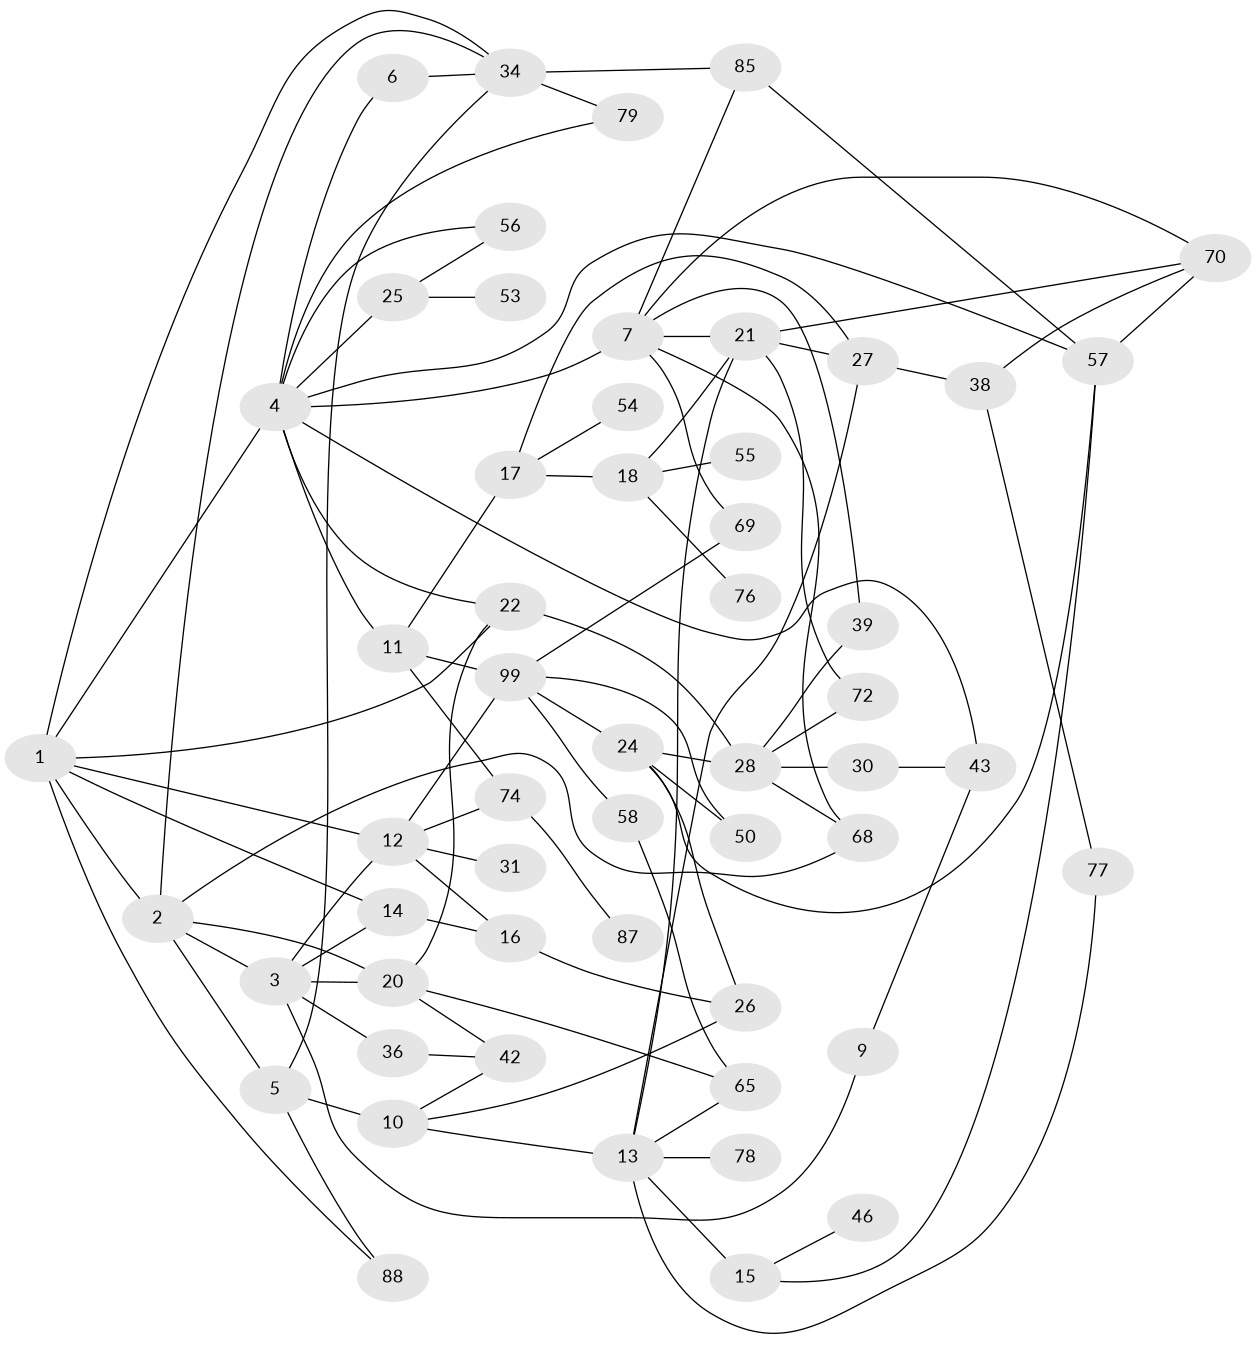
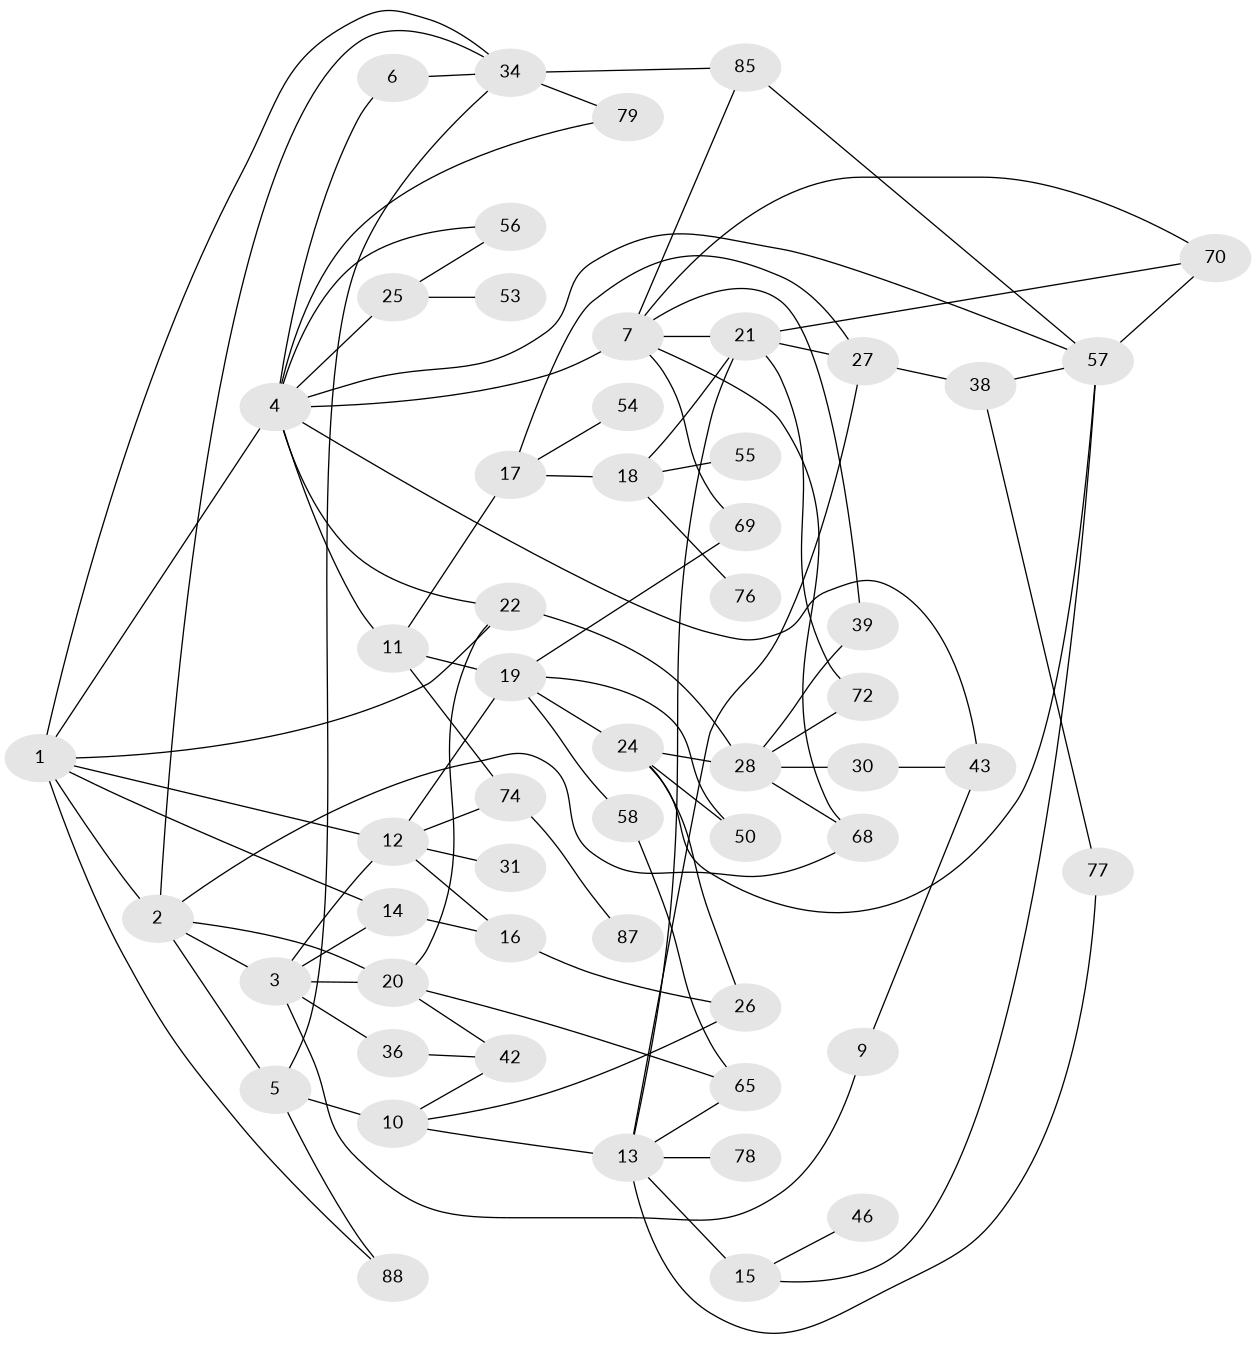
edge "70" -- "38": now "57" -- "38"
node "99": label "99" -> "19"
